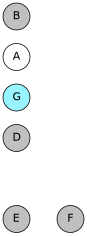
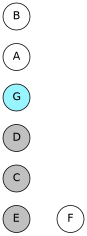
node "B": fillcolor gray -> white
node "C": added
node "F": fillcolor gray -> white
